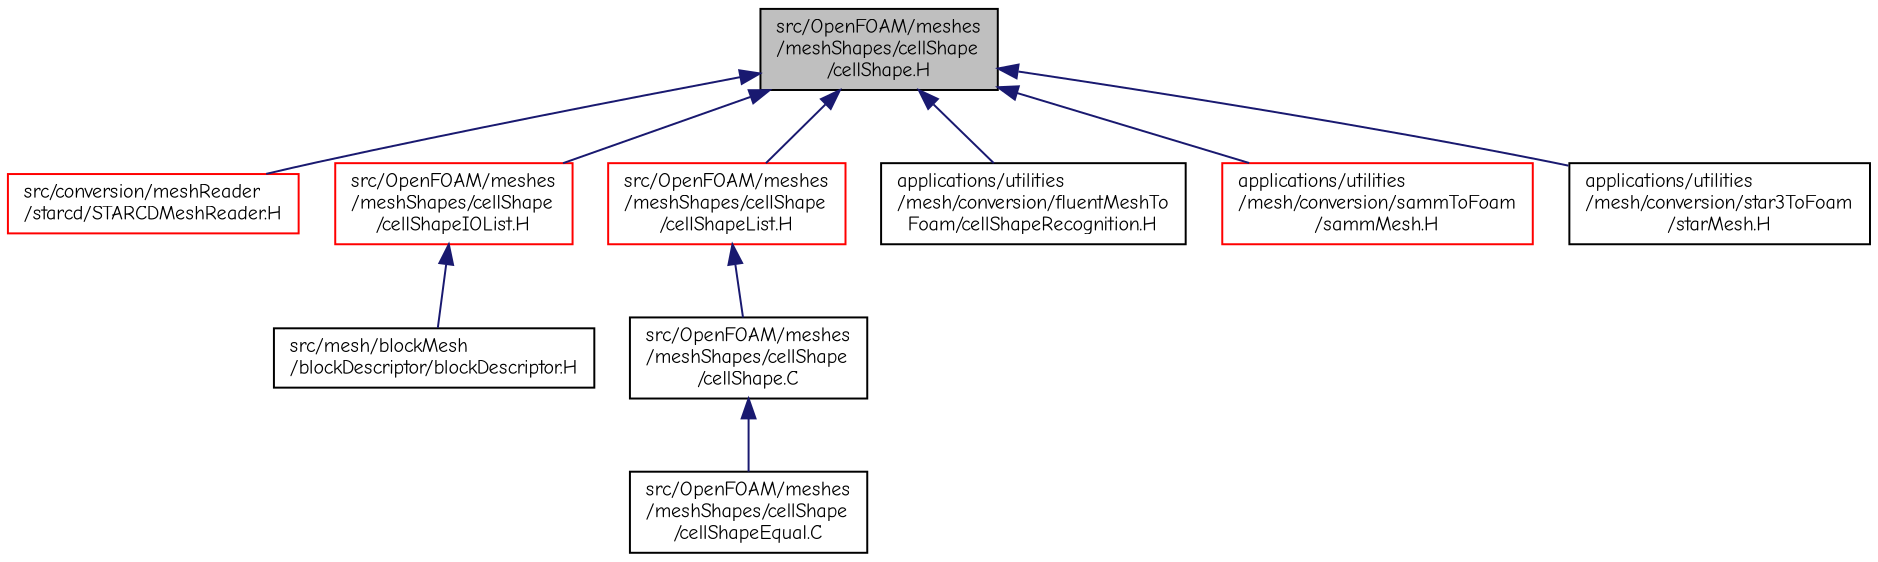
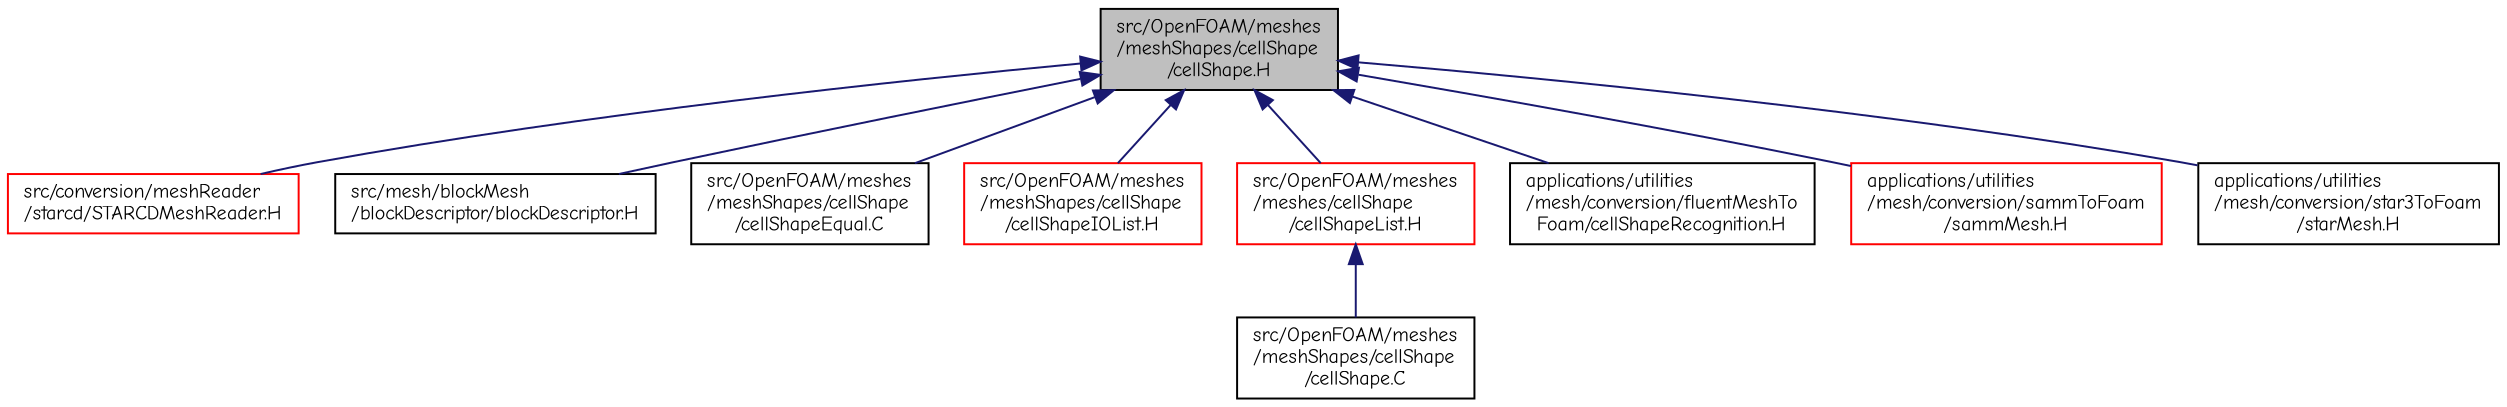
node "src/OpenFOAM/meshes /meshShapes/cellShape /cellShapeList.H": label "src/OpenFOAM/meshes /meshShapes/cellShape /cellShapeList.H" -> "src/OpenFOAM/meshes /meshes/cellShape /cellShapeList.H"
edge "src/mesh/blockMesh /blockDescriptor/blockDescriptor.H" -> "src/OpenFOAM/meshes /meshShapes/cellShape /cellShapeIOList.H": now "src/mesh/blockMesh /blockDescriptor/blockDescriptor.H" -> "src/OpenFOAM/meshes /meshShapes/cellShape /cellShape.H"
edge "src/OpenFOAM/meshes /meshShapes/cellShape /cellShapeEqual.C" -> "src/OpenFOAM/meshes /meshShapes/cellShape /cellShape.C": now "src/OpenFOAM/meshes /meshShapes/cellShape /cellShapeEqual.C" -> "src/OpenFOAM/meshes /meshShapes/cellShape /cellShape.H"
